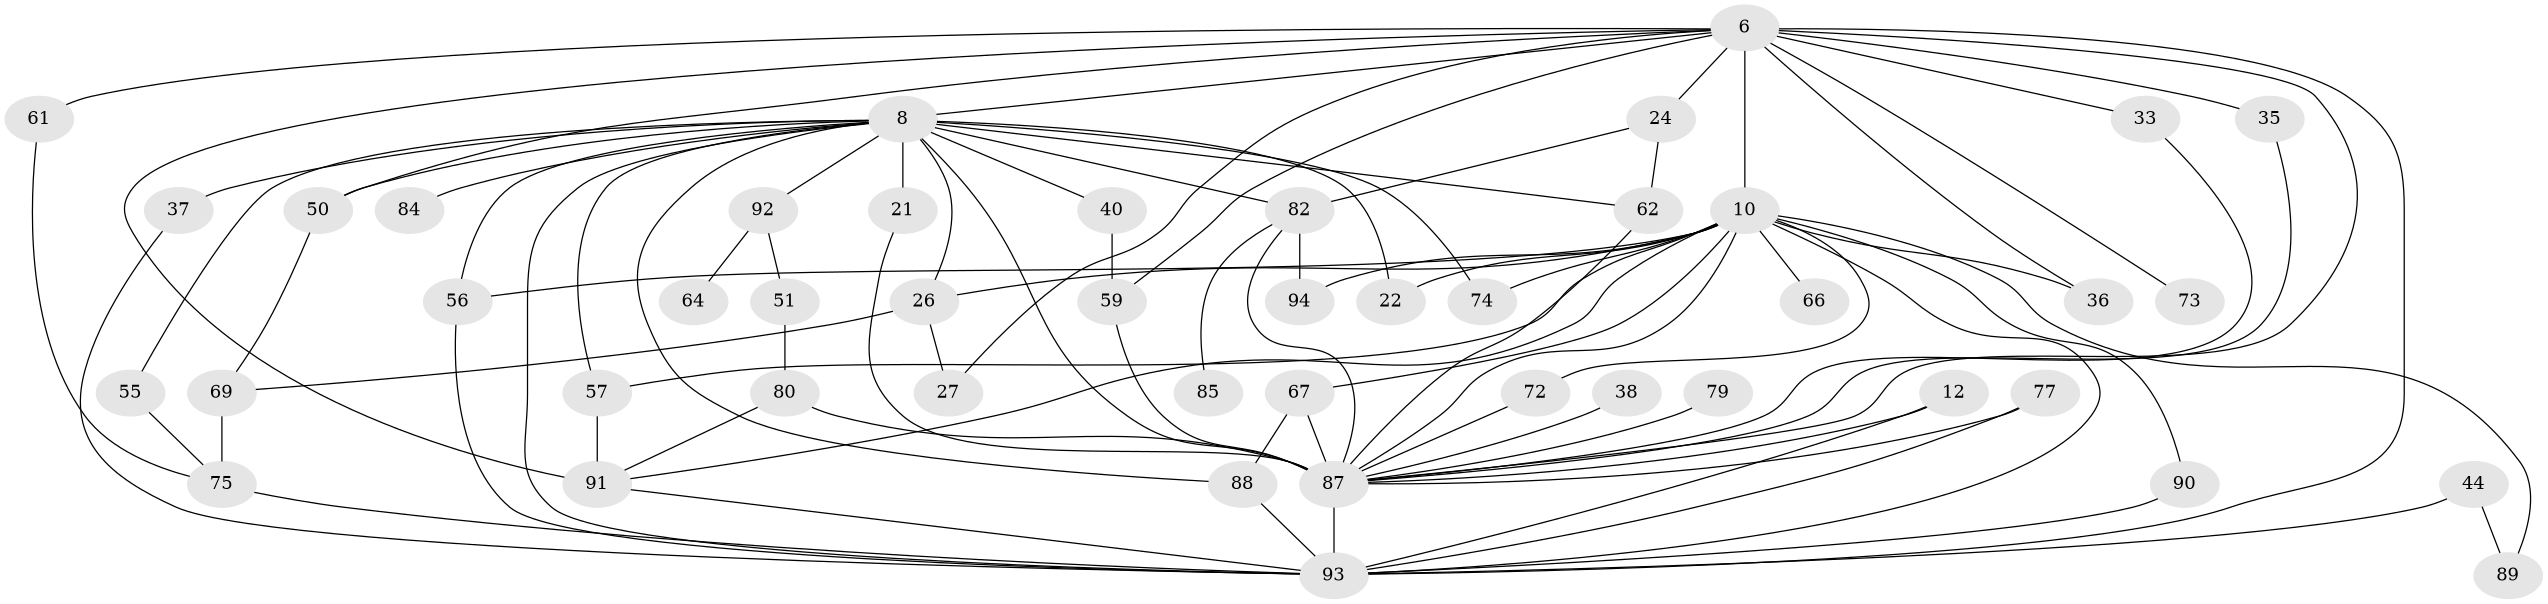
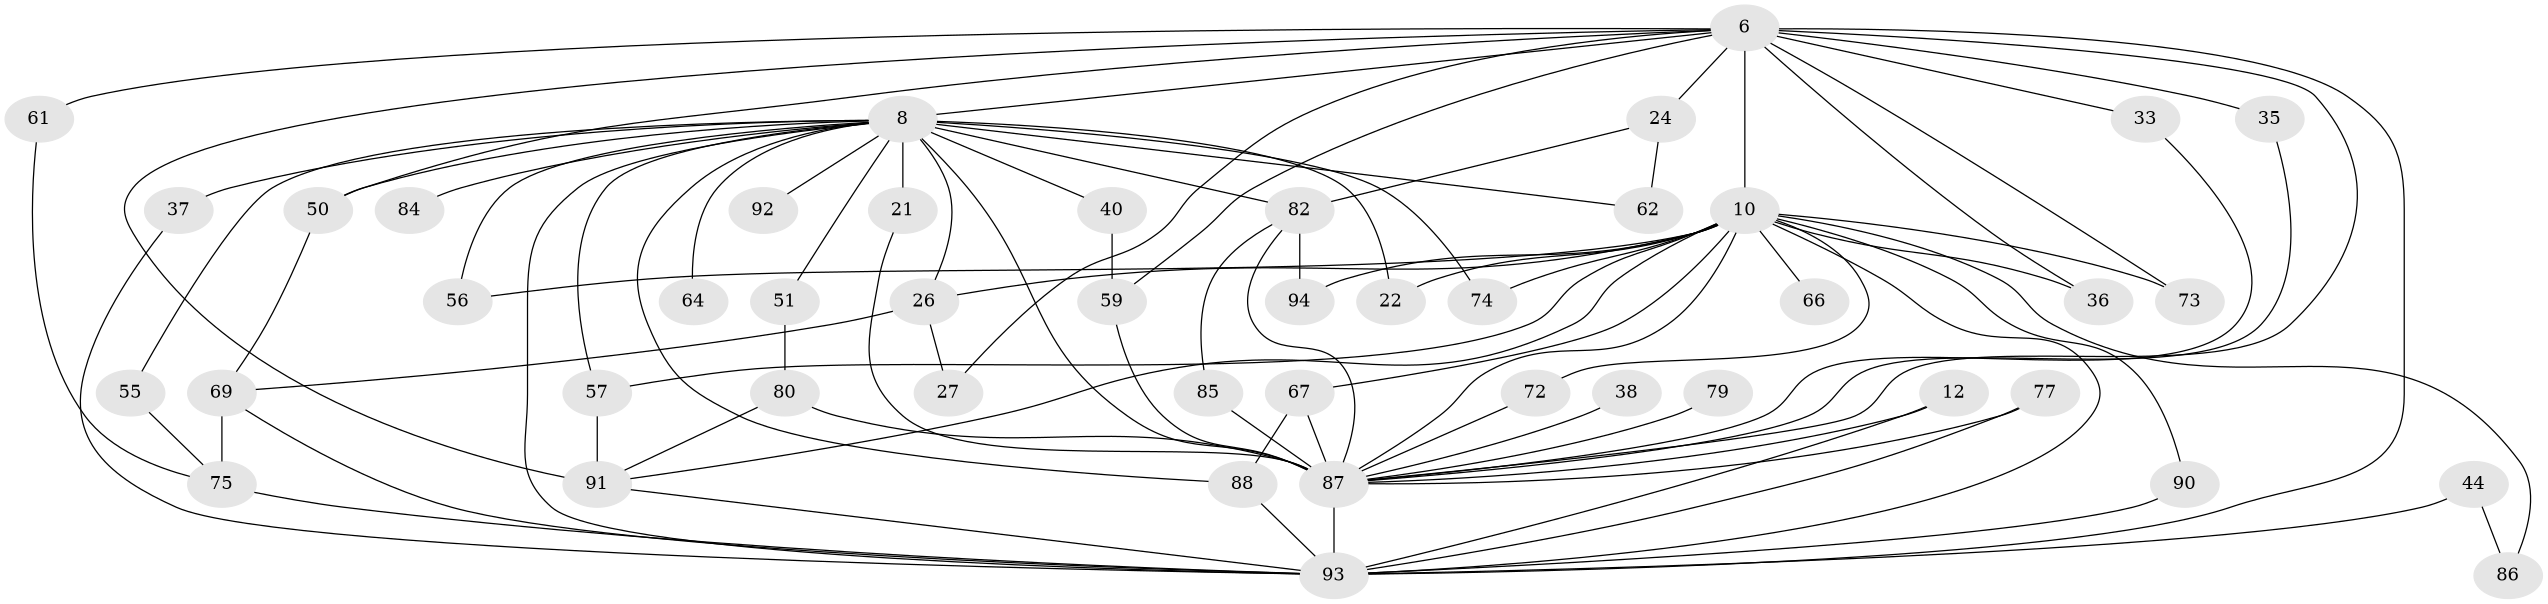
edge "10" -- "73": added
edge "92" -- "64": now "8" -- "64"
edge "92" -- "51": now "8" -- "51"
edge "62" -- "87": now "85" -- "87"
edge "56" -- "93": now "69" -- "93"
node "89": label "89" -> "86"
